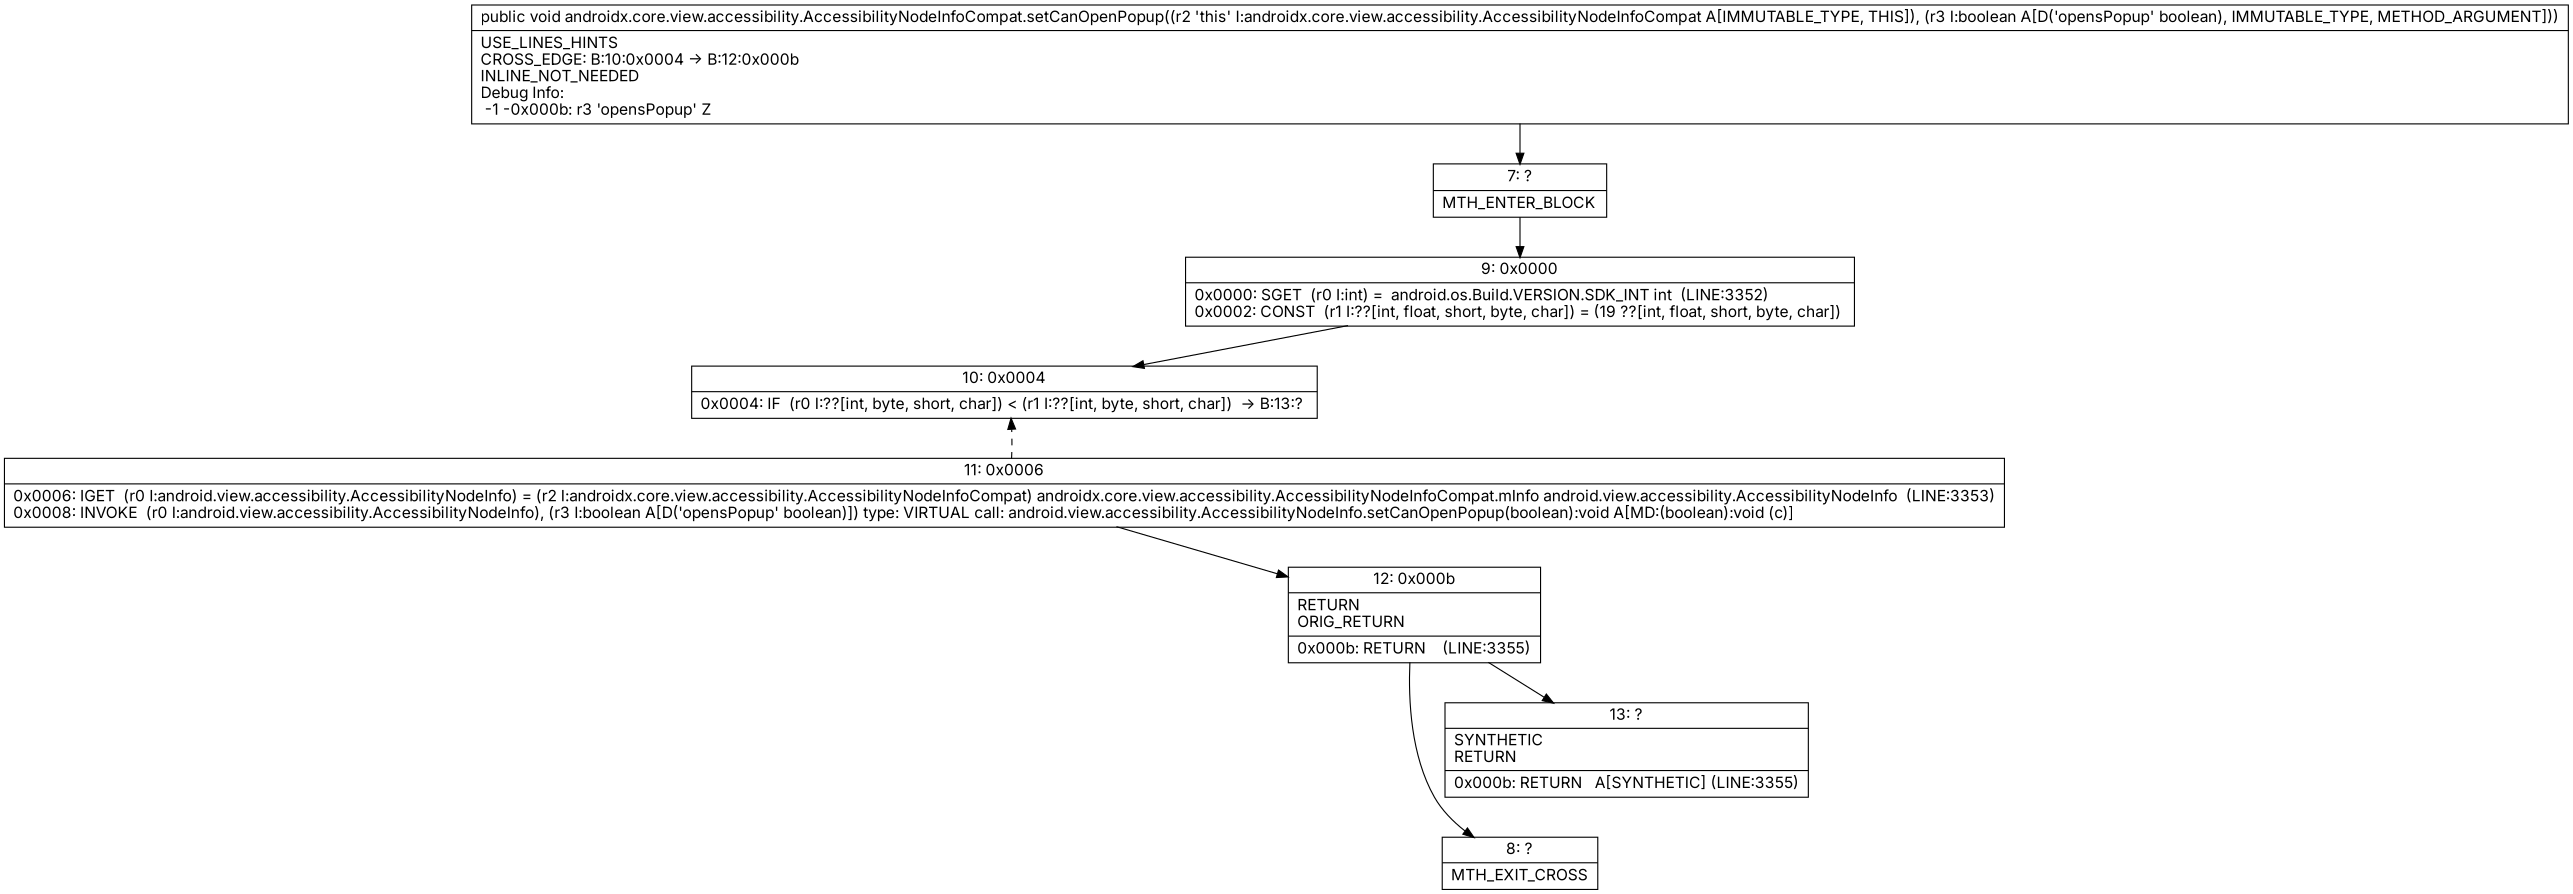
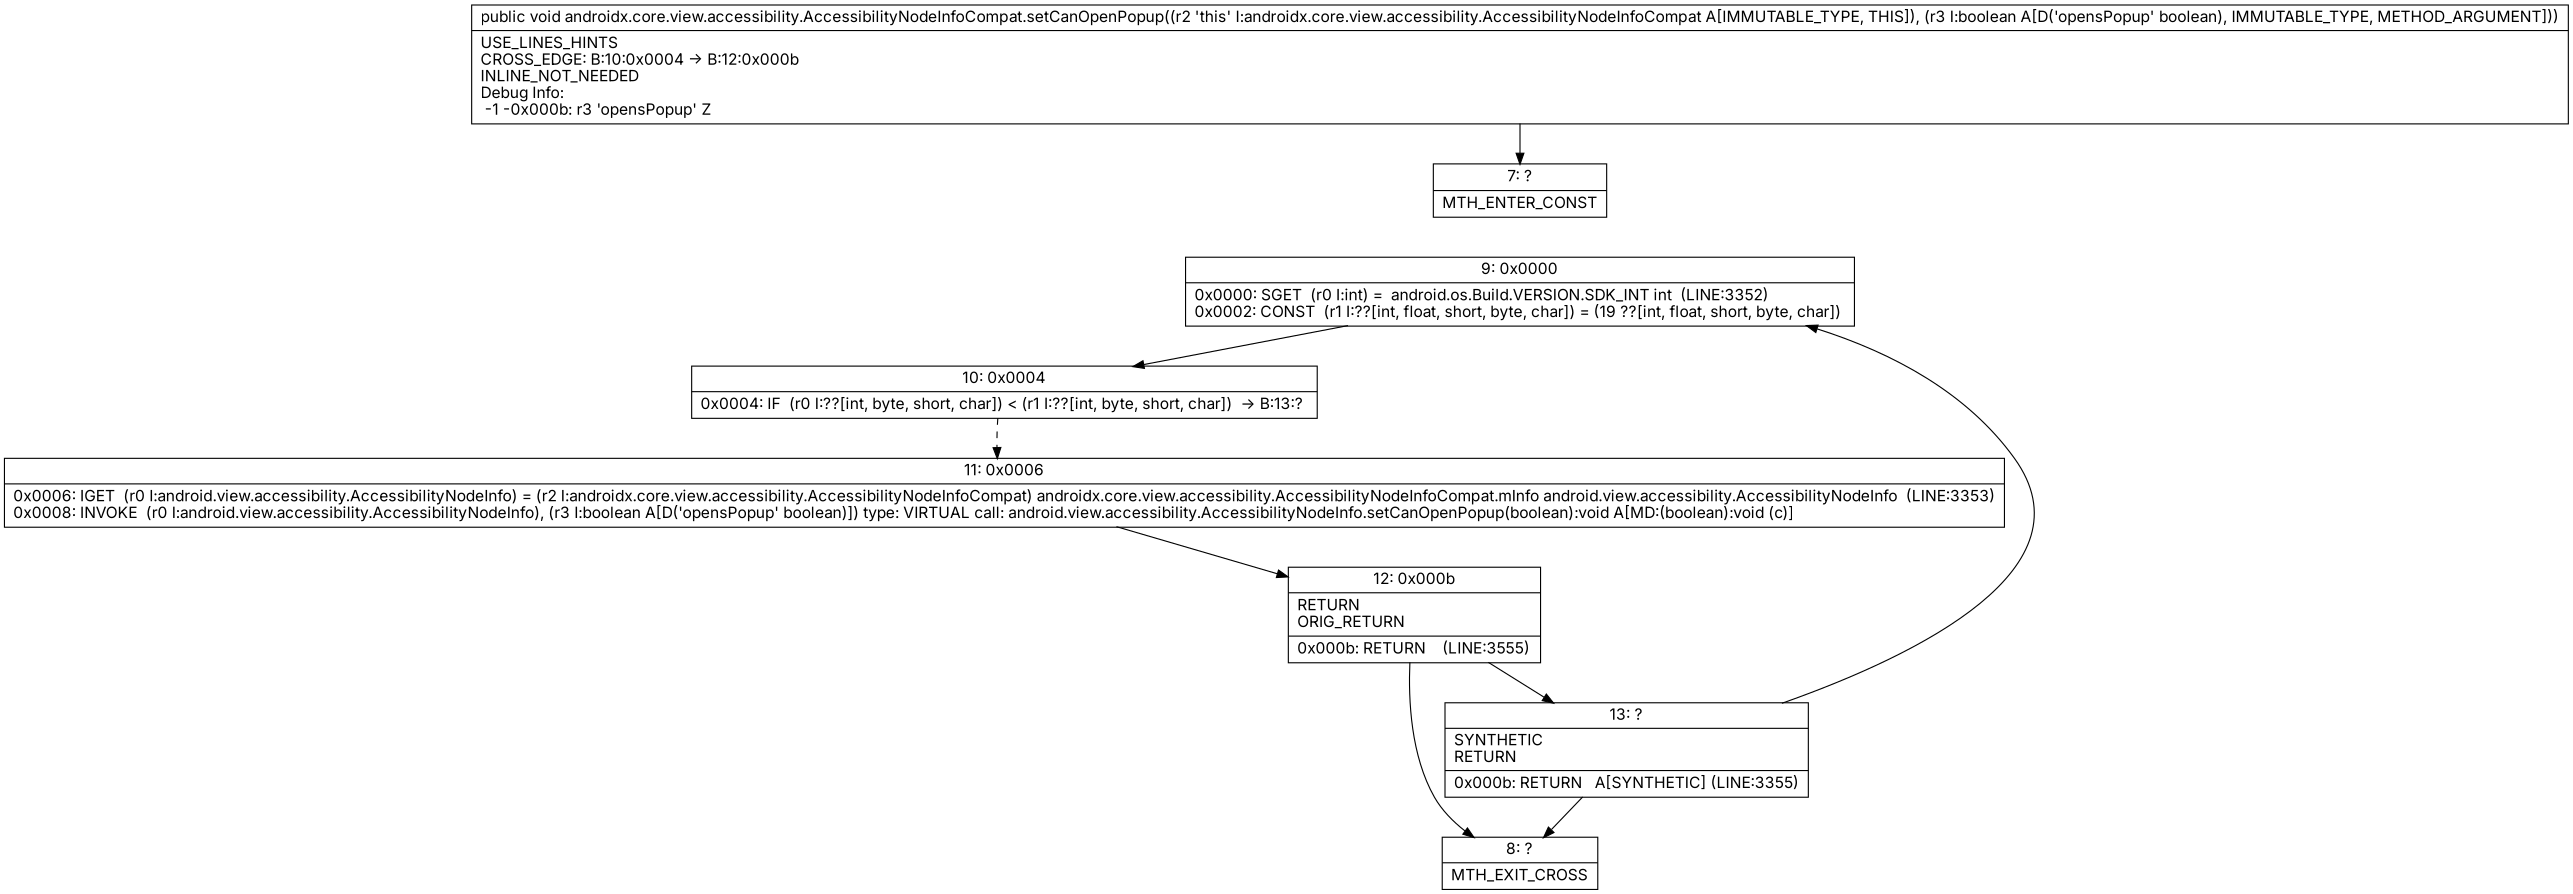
node "7: ?": text "MTH_ENTER_BLOCK" -> "MTH_ENTER_CONST"
edge "7: ?" -> "9: 0x0000": now "13: ?" -> "9: 0x0000"
edge "11: 0x0006" -> "10: 0x0004": reversed
node "12: 0x000b": text "0x000b: RETURN    (LINE:3355)" -> "0x000b: RETURN    (LINE:3555)"
edge "13: ?" -> "8: ?": added
